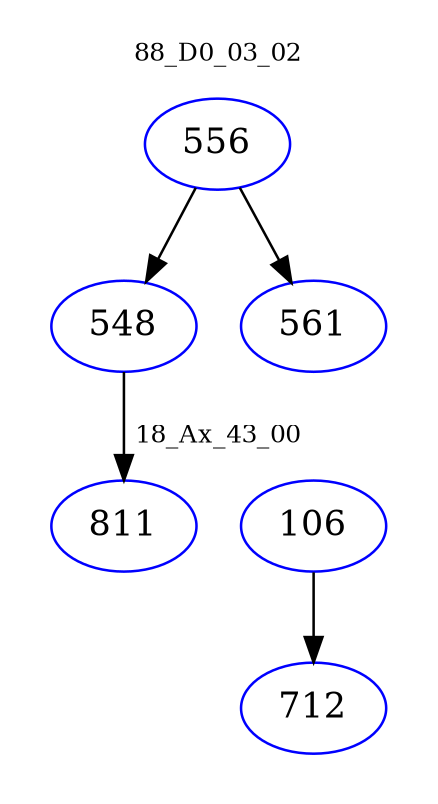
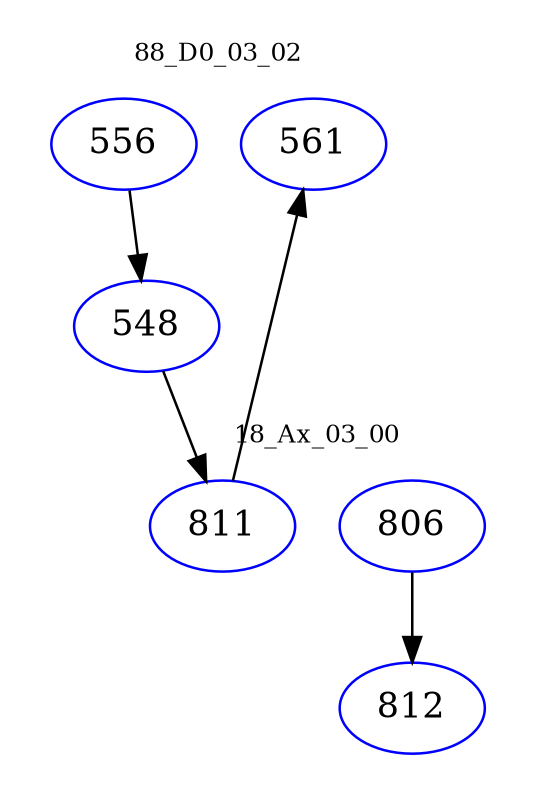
edge "556" -> "561": now "811" -> "561"
cluster "18_Ax_43_00": label "18_Ax_43_00" -> "18_Ax_03_00"
node "106": label "106" -> "806"
node "712": label "712" -> "812"
